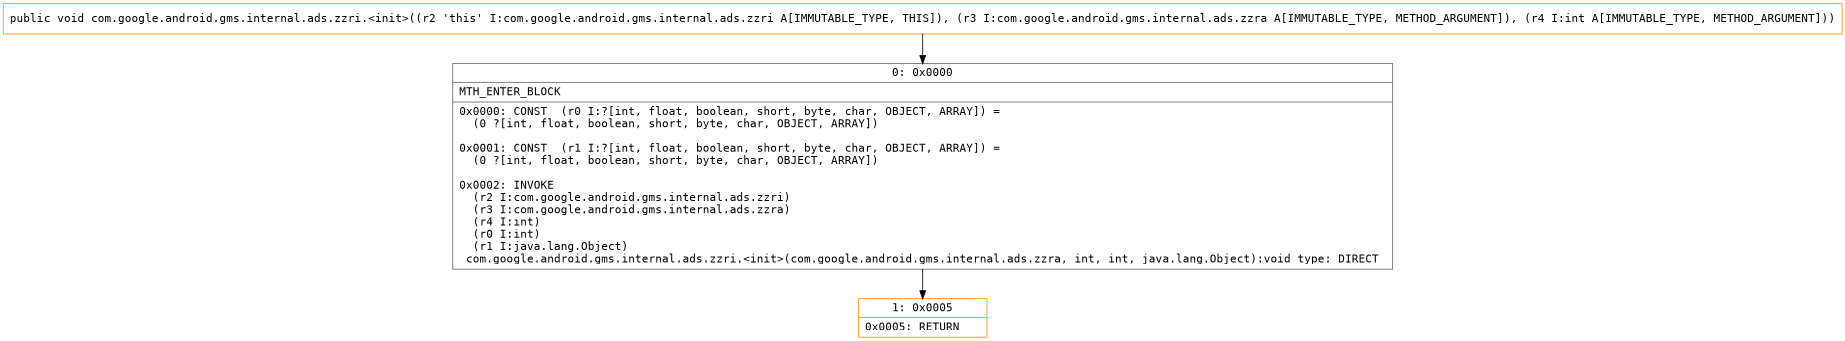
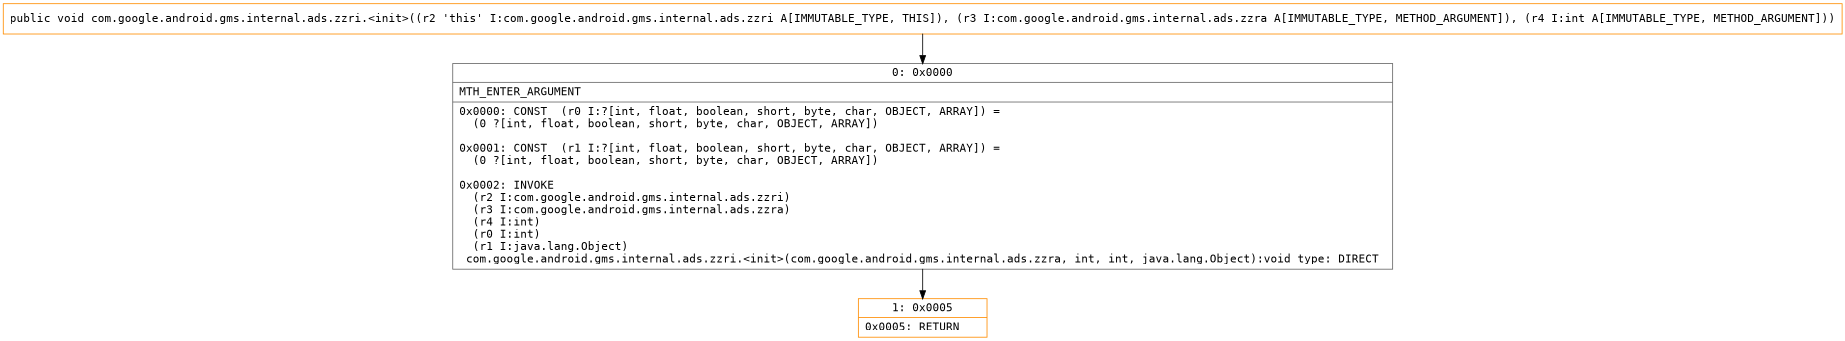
node "0: 0x0000": text "MTH_ENTER_BLOCK" -> "MTH_ENTER_ARGUMENT"
